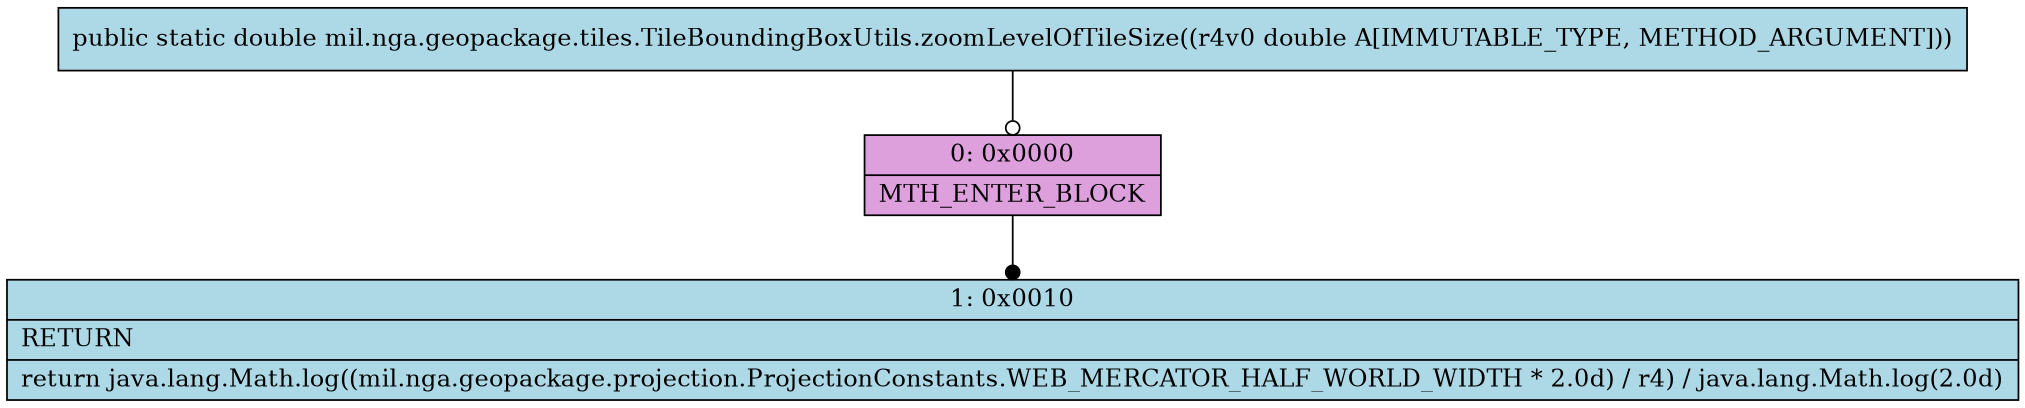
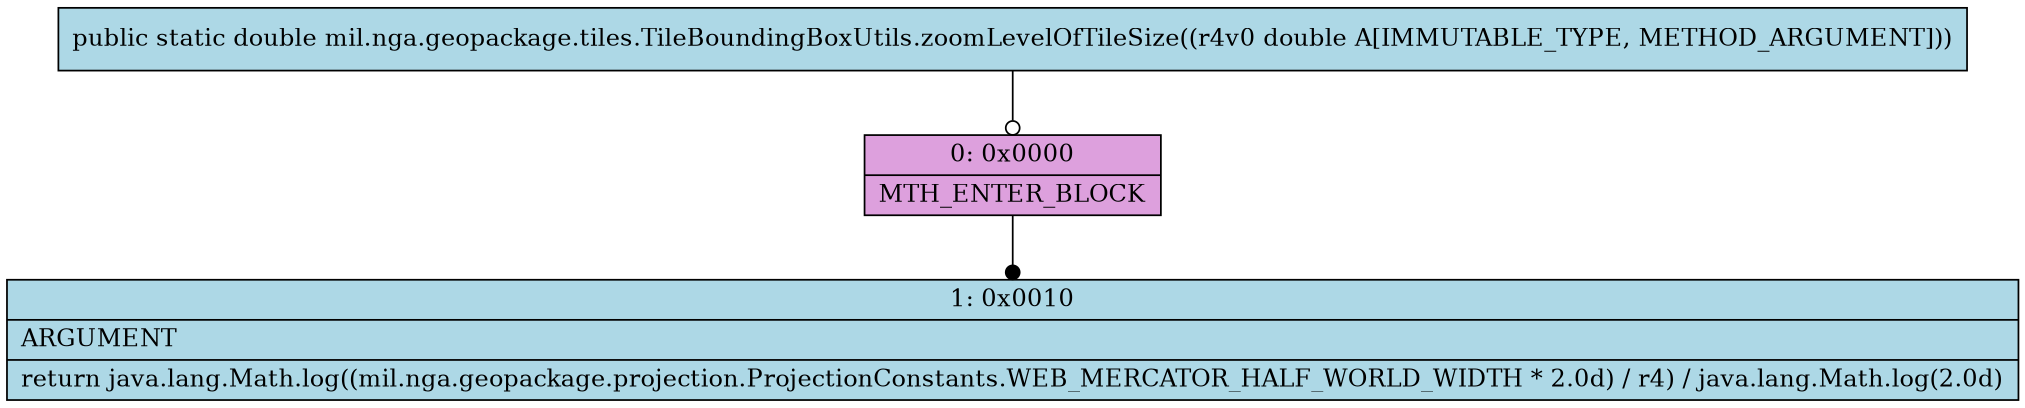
node "1: 0x0010": text "RETURN" -> "ARGUMENT"
